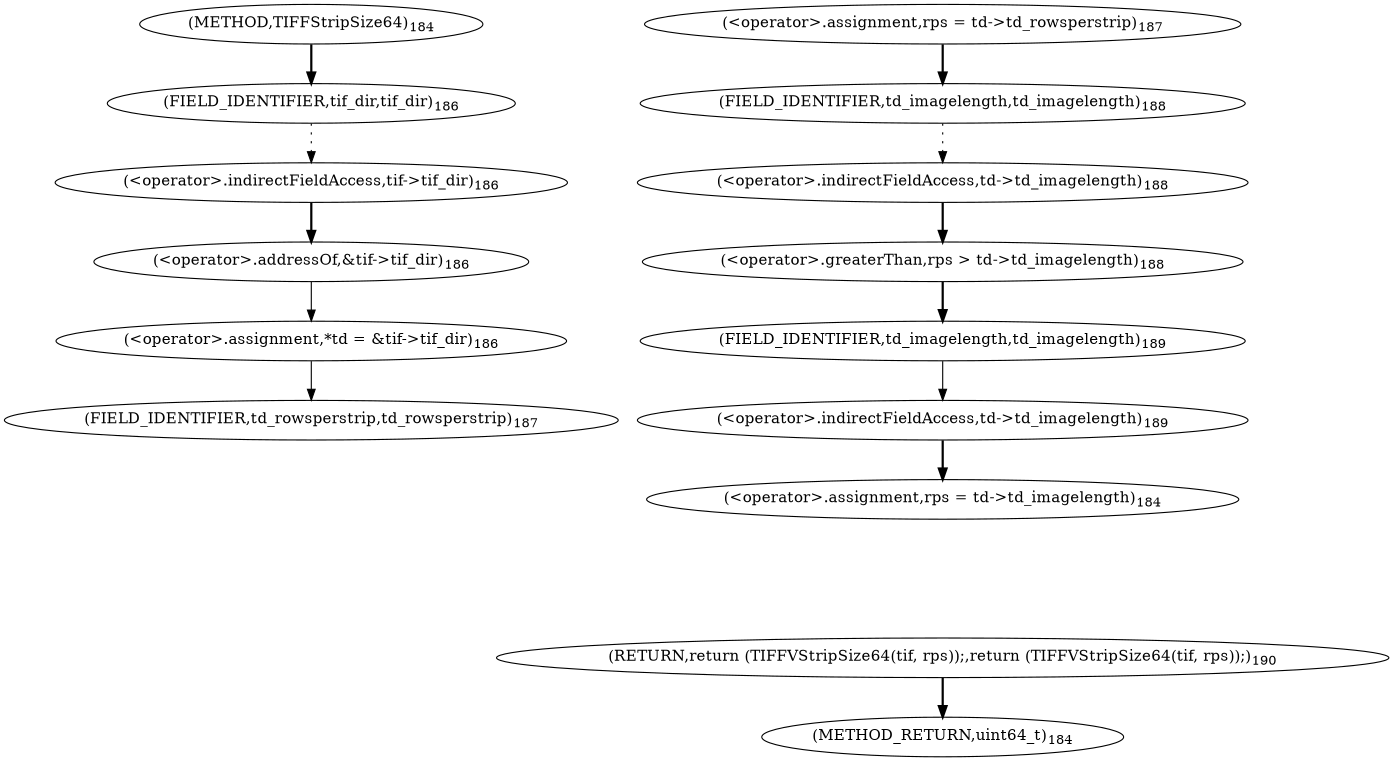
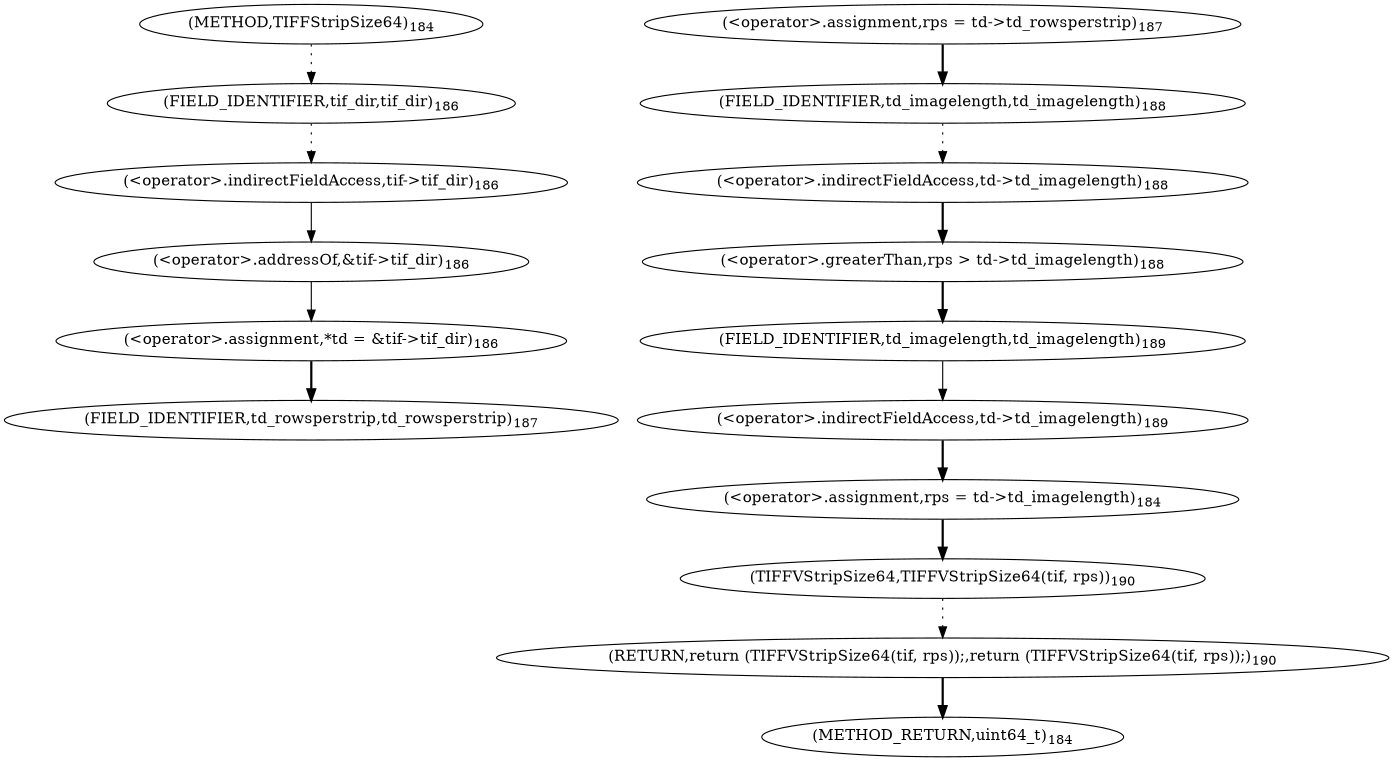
edge "(METHOD,TIFFStripSize64)" -> "(FIELD_IDENTIFIER,tif_dir,tif_dir)": style bold -> dotted
edge "(<operator>.indirectFieldAccess,tif->tif_dir)" -> "(<operator>.addressOf,&tif->tif_dir)": style bold -> solid
edge "(<operator>.assignment,*td = &tif->tif_dir)" -> "(FIELD_IDENTIFIER,td_rowsperstrip,td_rowsperstrip)": style solid -> bold
node "(TIFFVStripSize64,TIFFVStripSize64(tif, rps))": added
